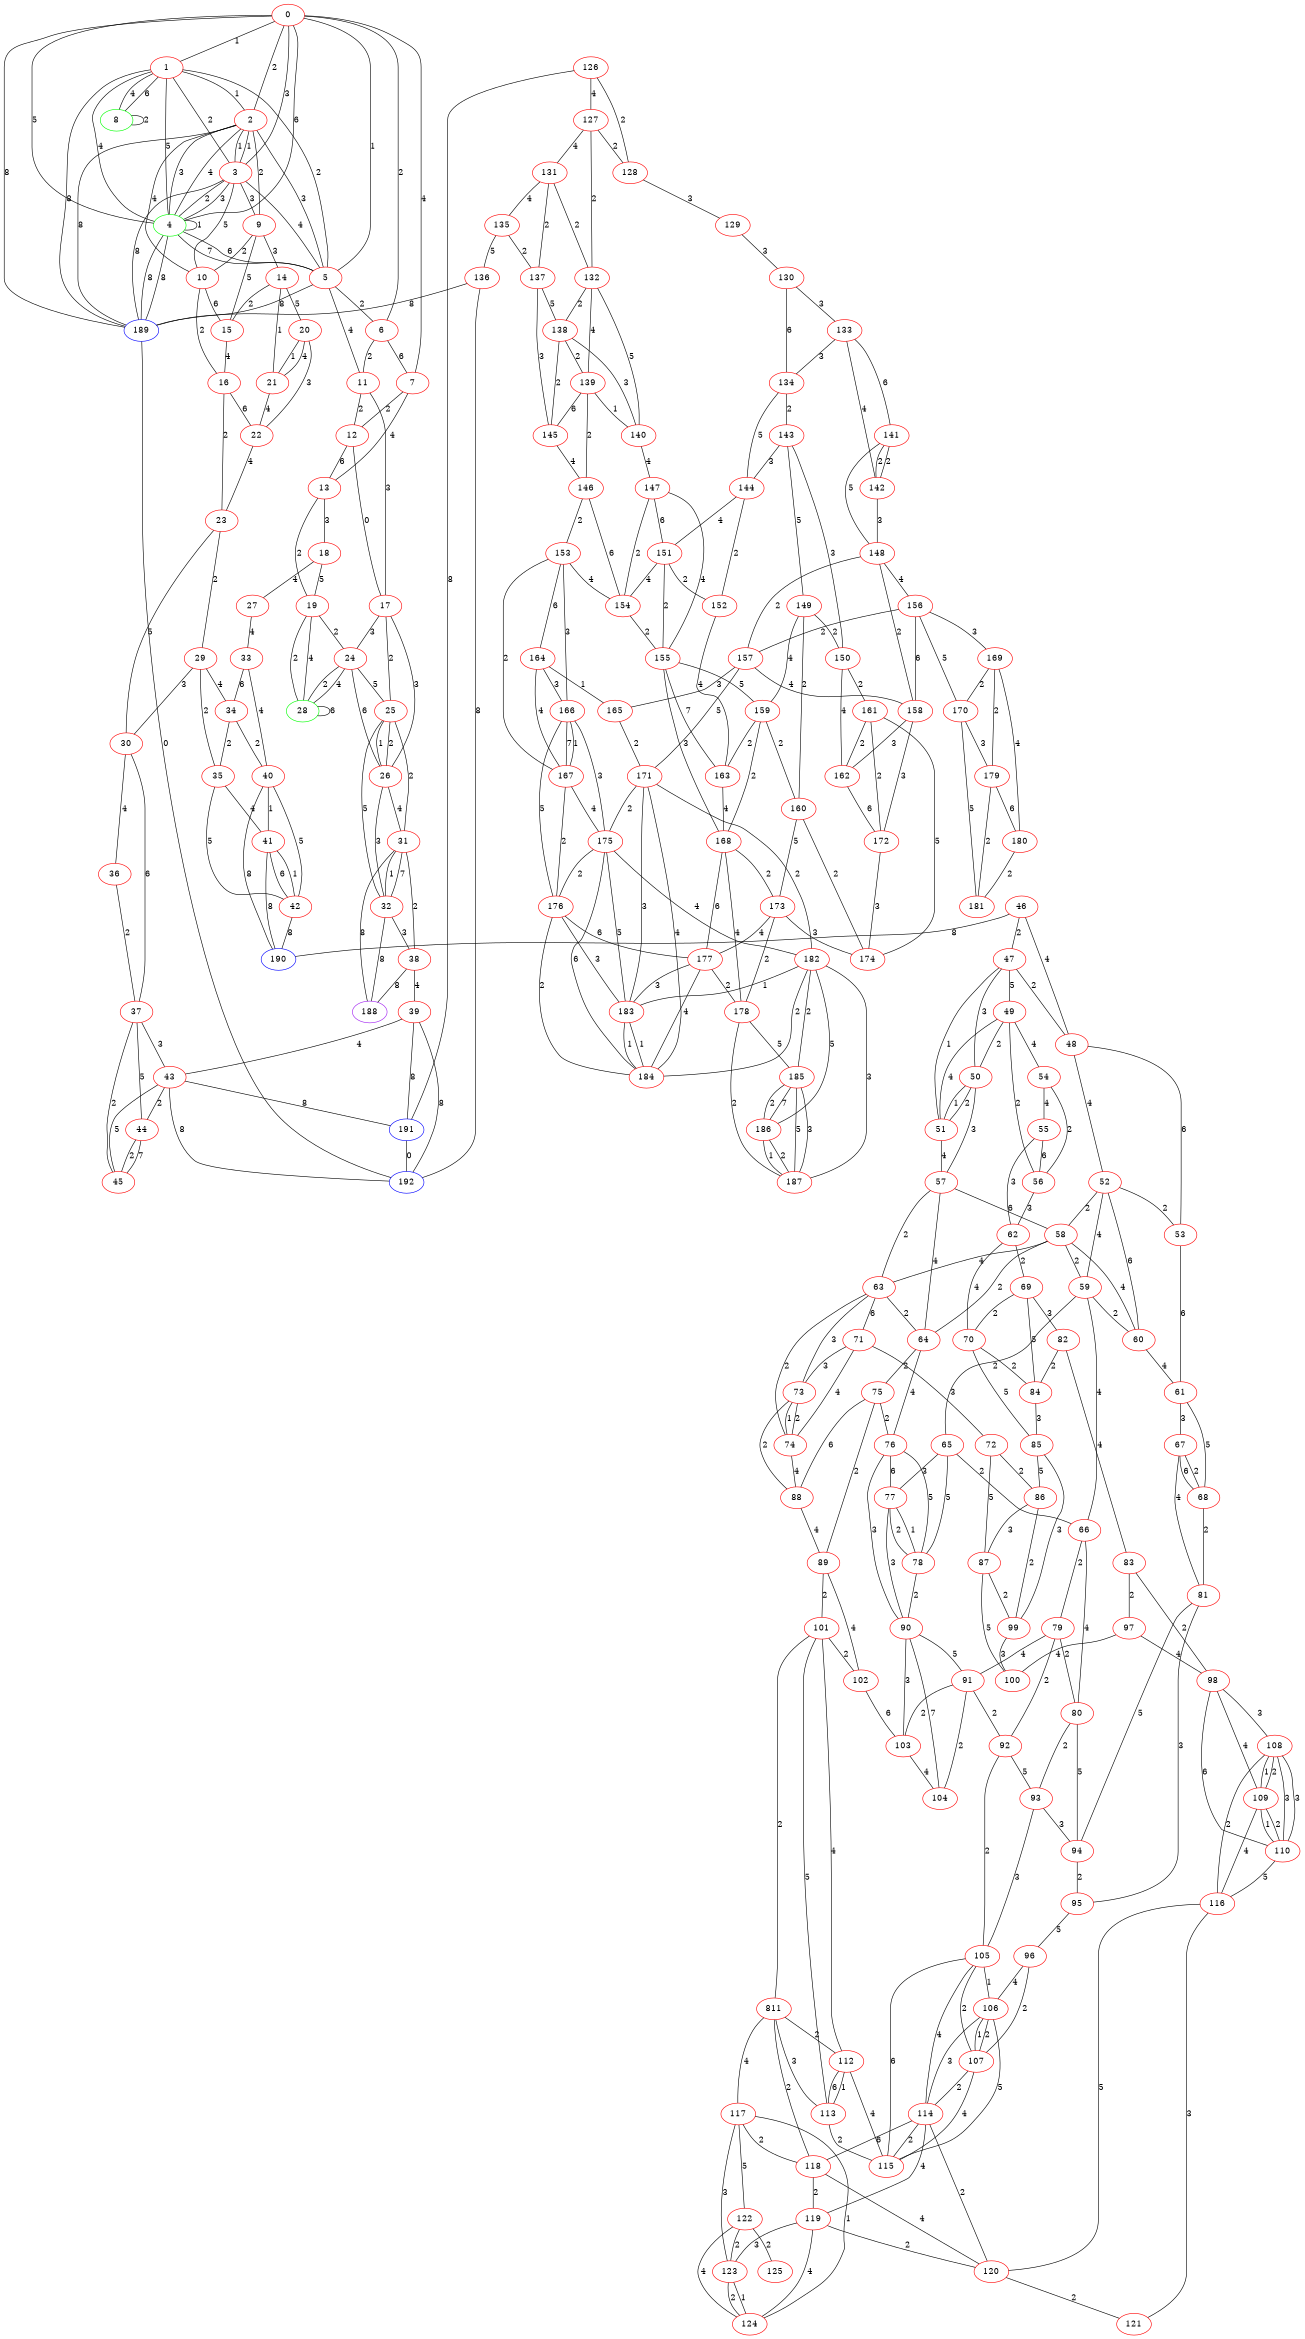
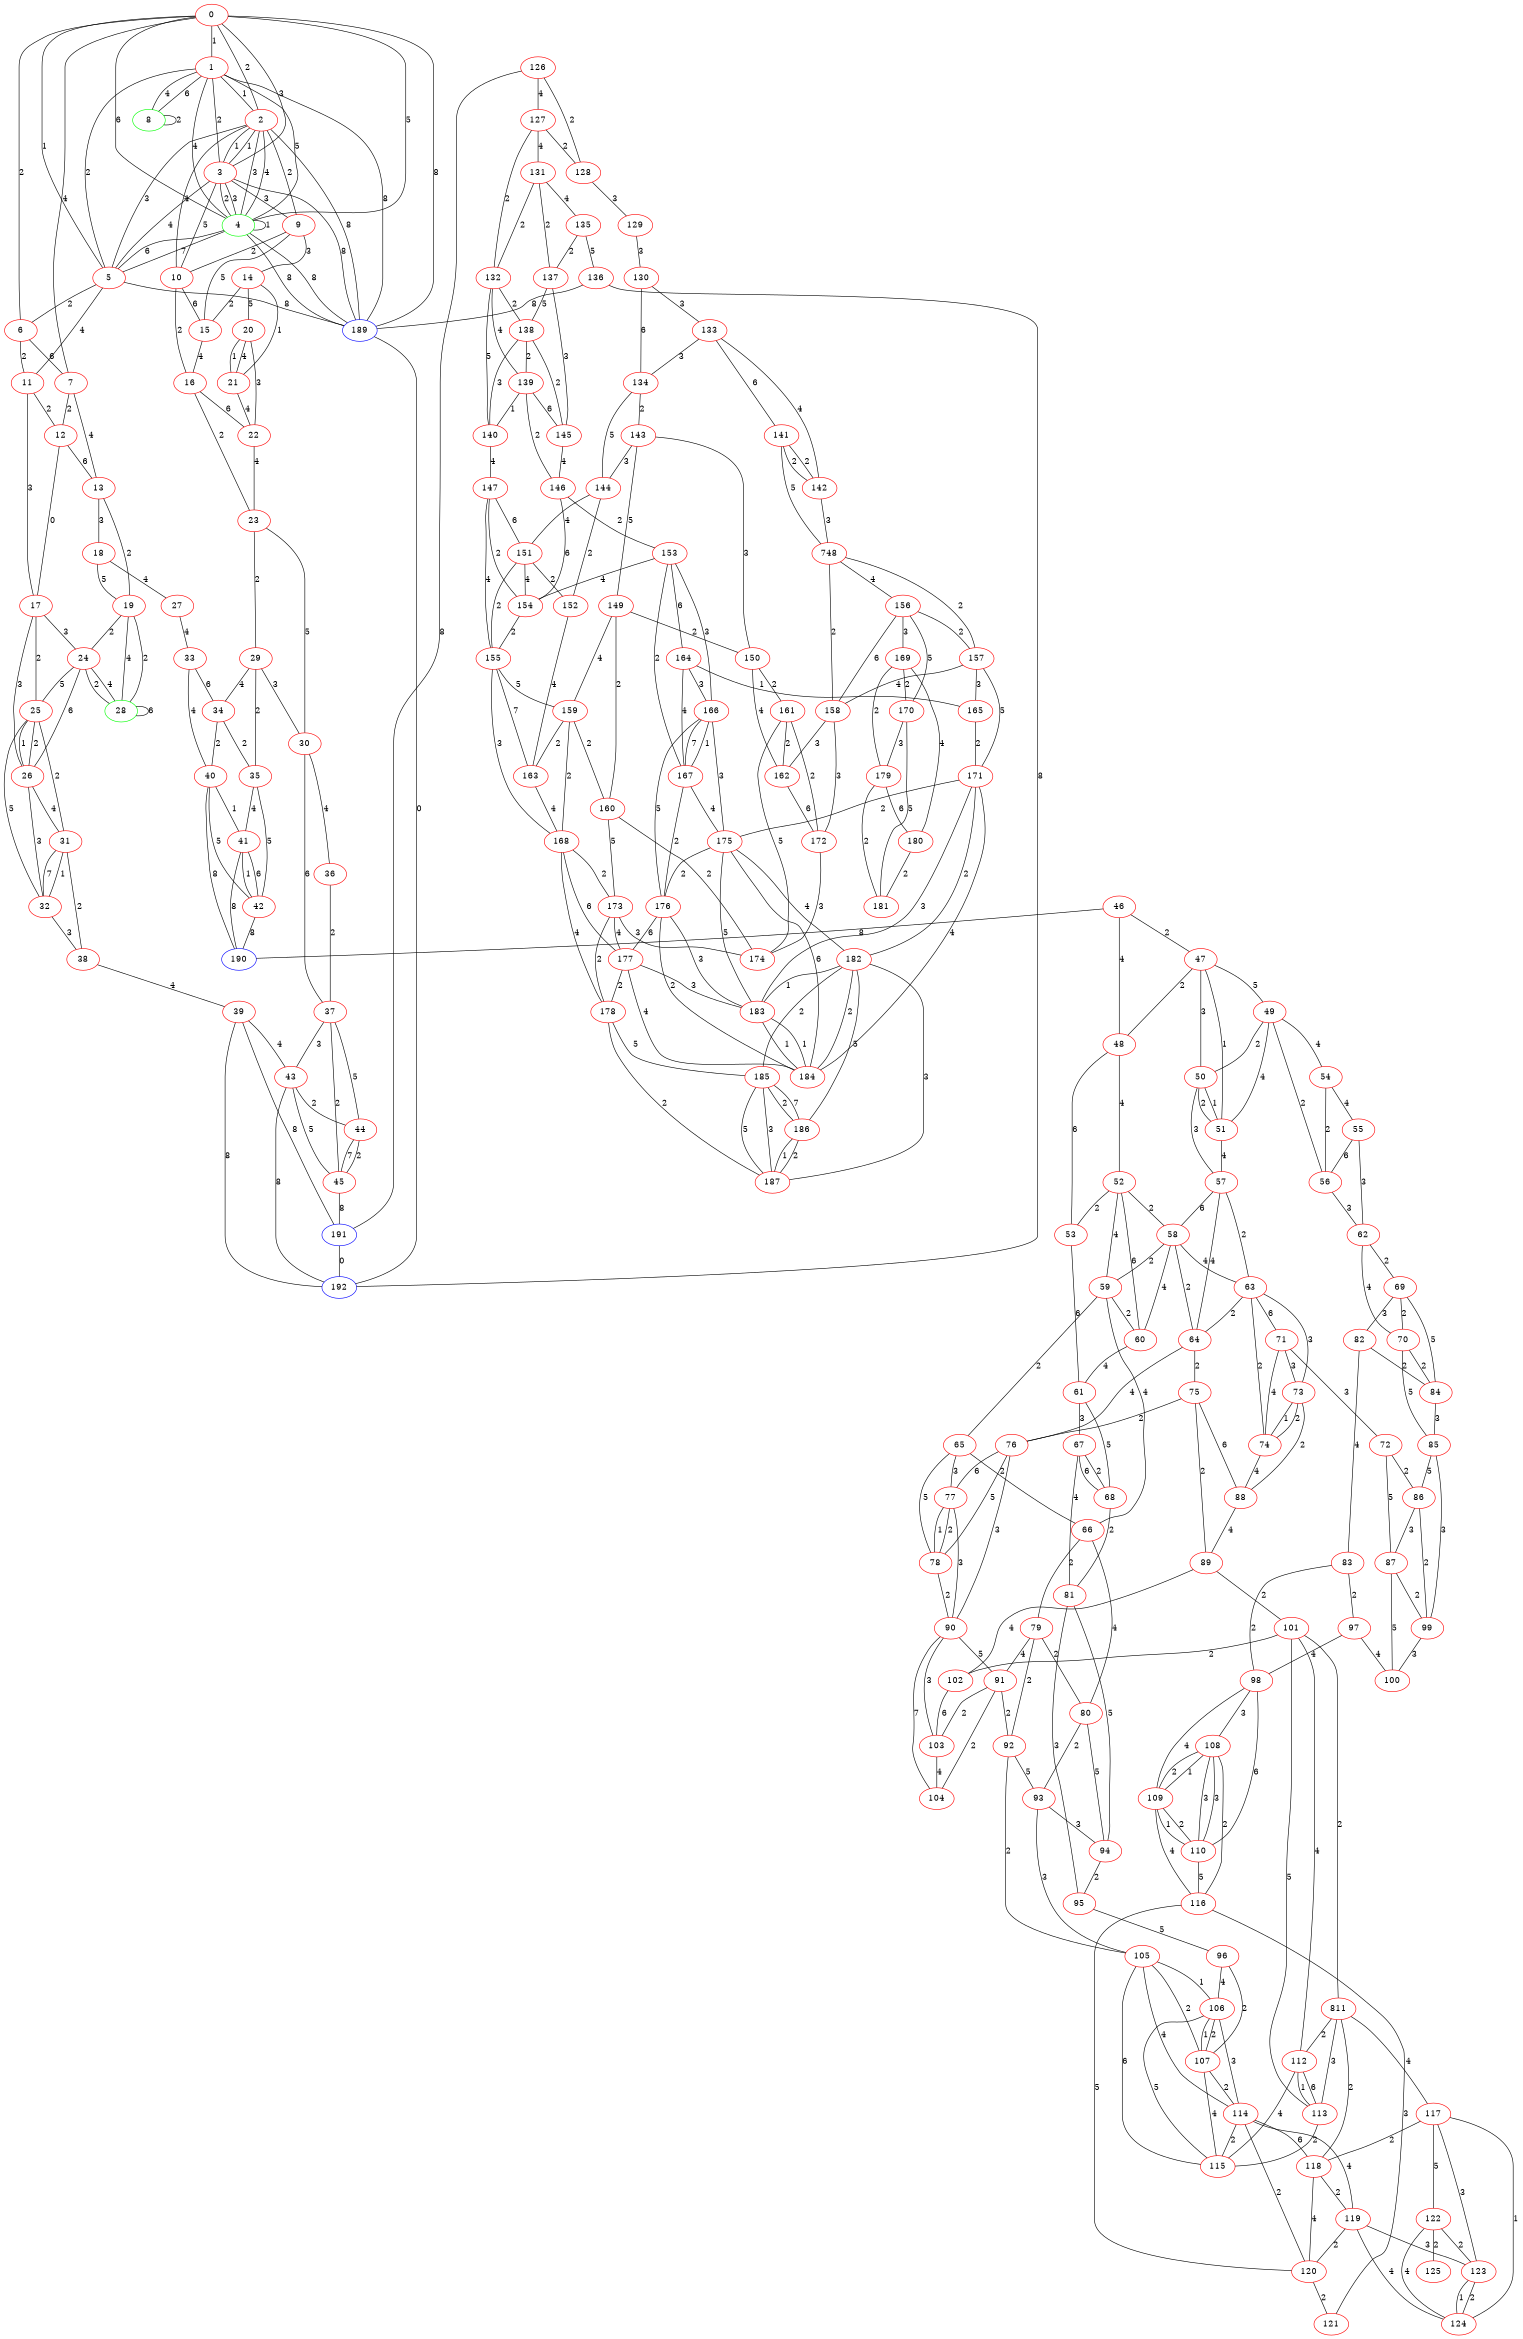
node "148": label "148" -> "748"
node "188": removed
edge "43" -- "191": now "45" -- "191"
